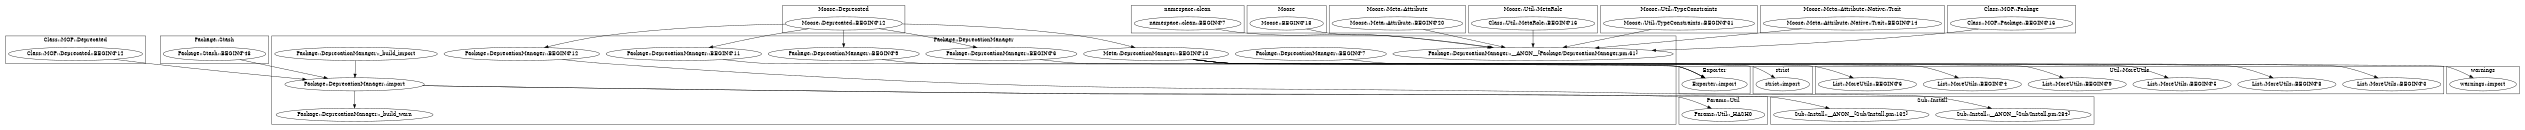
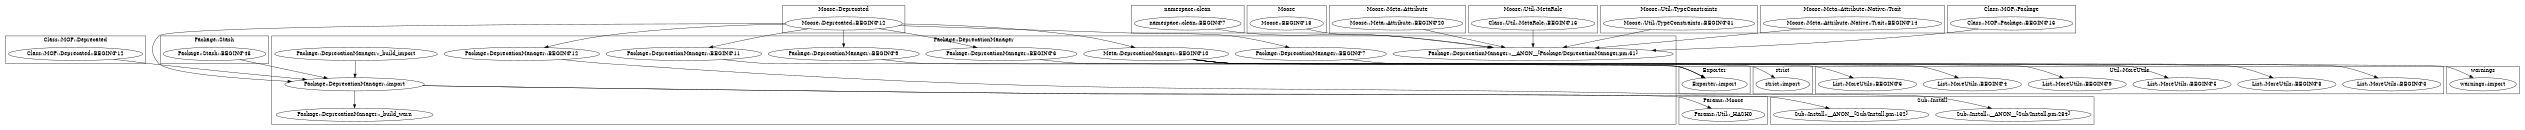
edge "Moose::Deprecated::BEGIN@12" -> "Package::DeprecationManager::import": added
edge "Moose::Deprecated::BEGIN@12" -> "Package::DeprecationManager::BEGIN@7": added
cluster "Params::Util": label "Params::Util" -> "Params::Moose"
